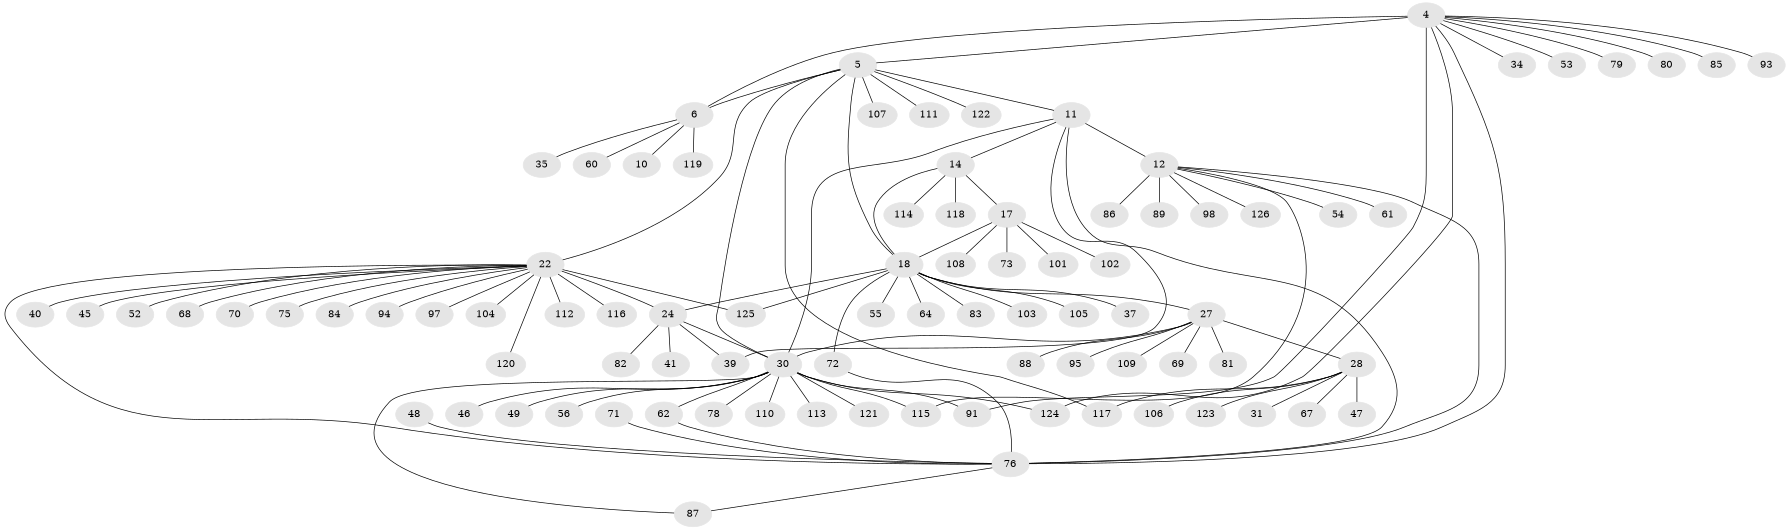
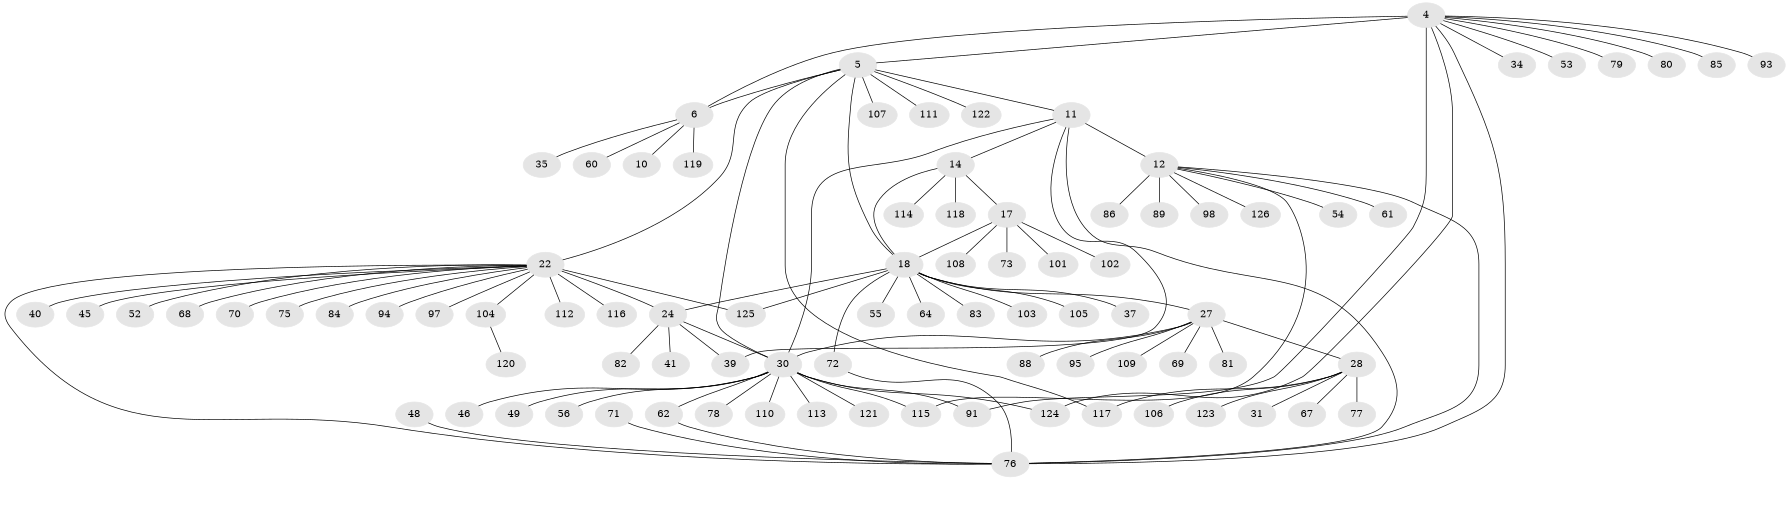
edge "22" -- "120": now "104" -- "120"
node "47": label "47" -> "77"
node "87": removed
